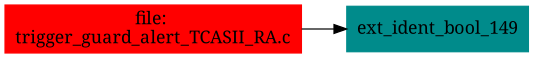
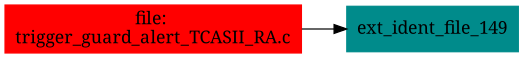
node "ext_ident_bool_149": label "ext_ident_bool_149" -> "ext_ident_file_149"
